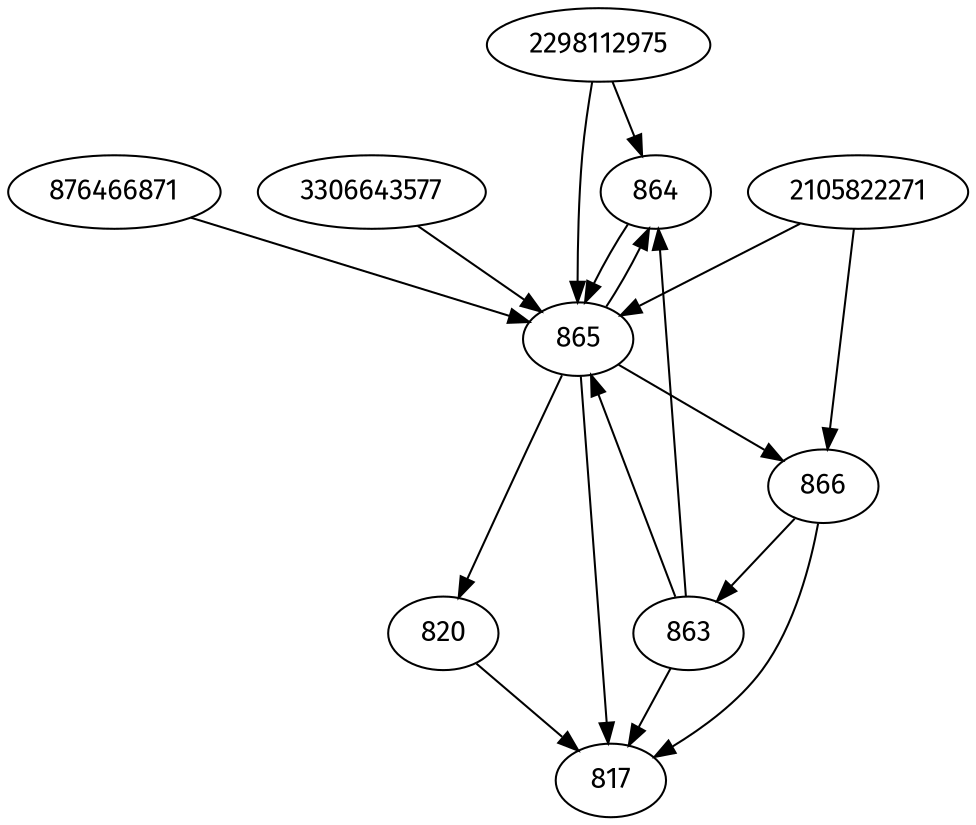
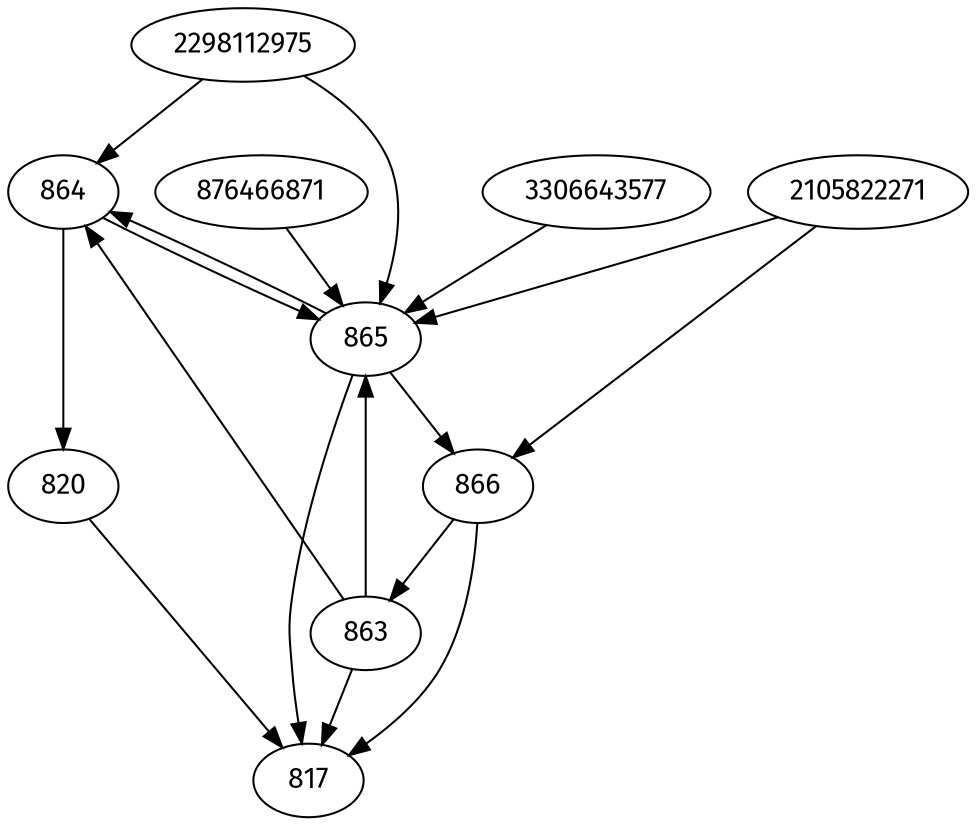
edge "865" -> "820": now "864" -> "820"
